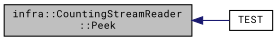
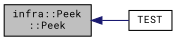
node "infra::CountingStreamReader ::Peek": label "infra::CountingStreamReader ::Peek" -> "infra::Peek ::Peek"
